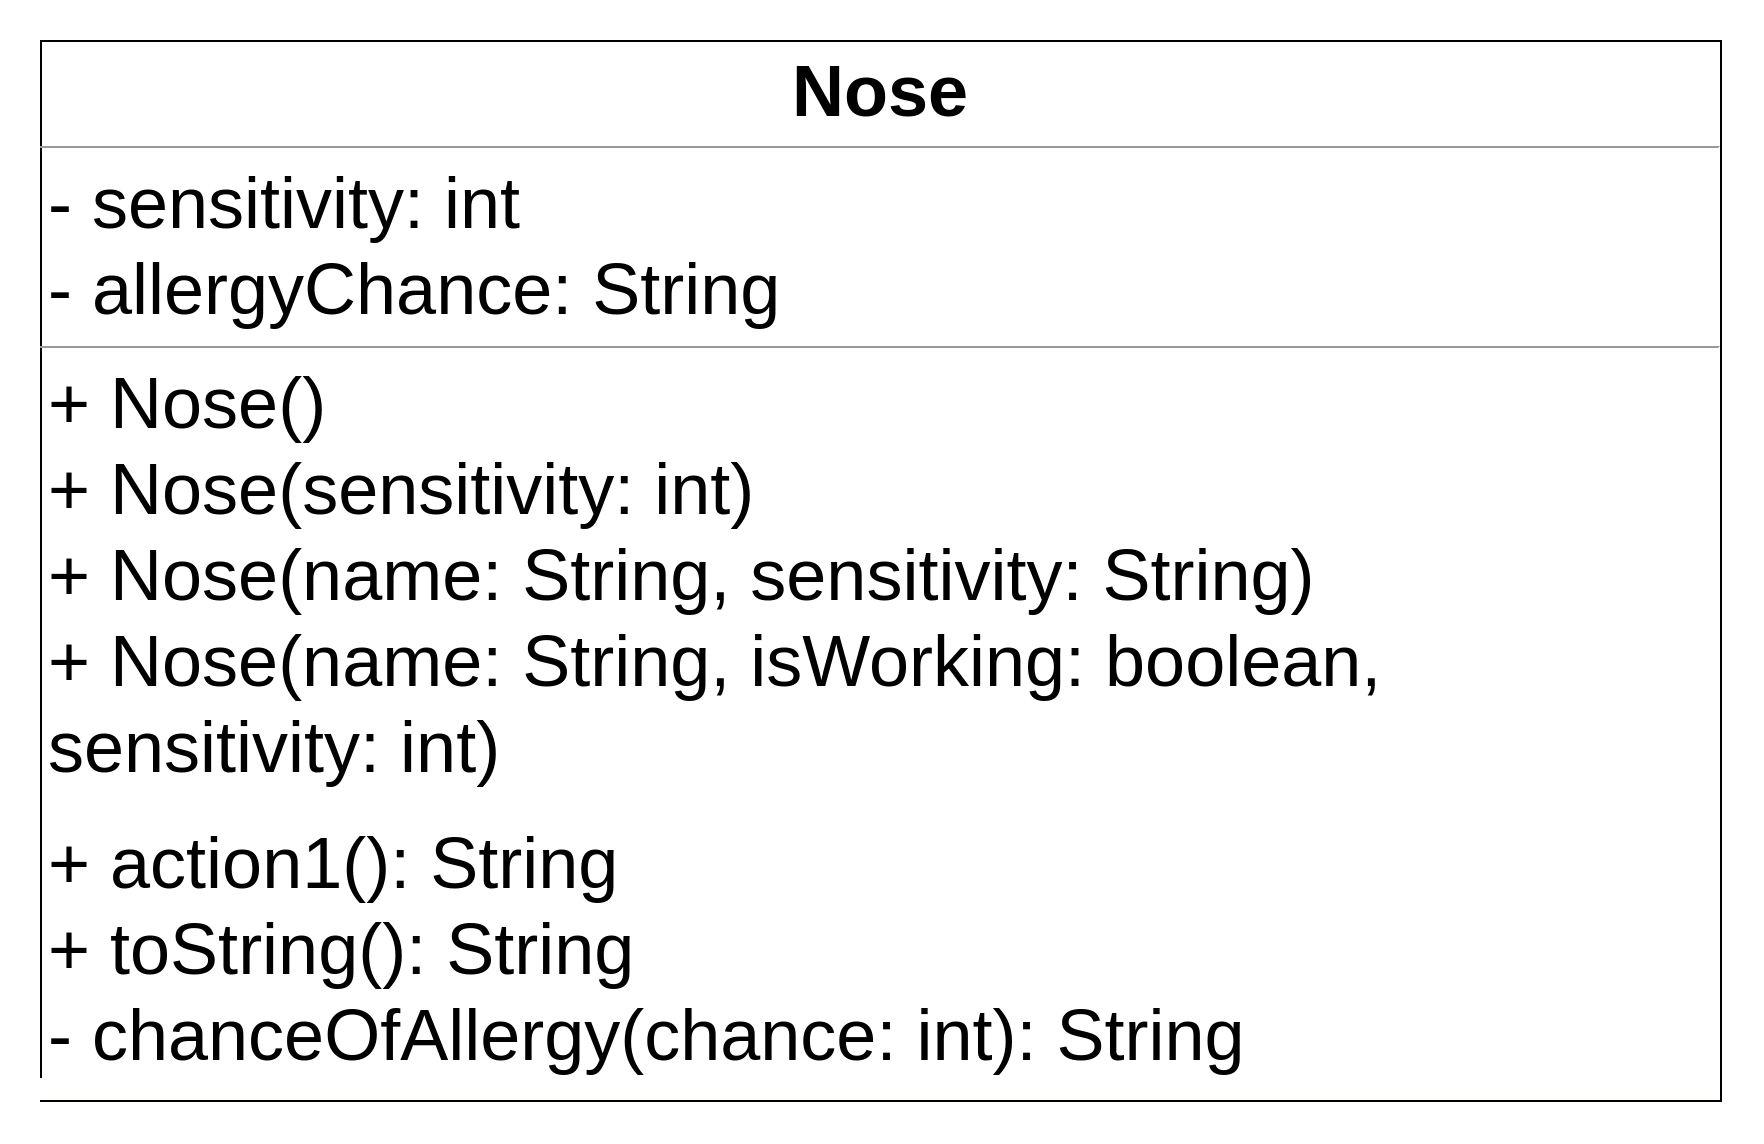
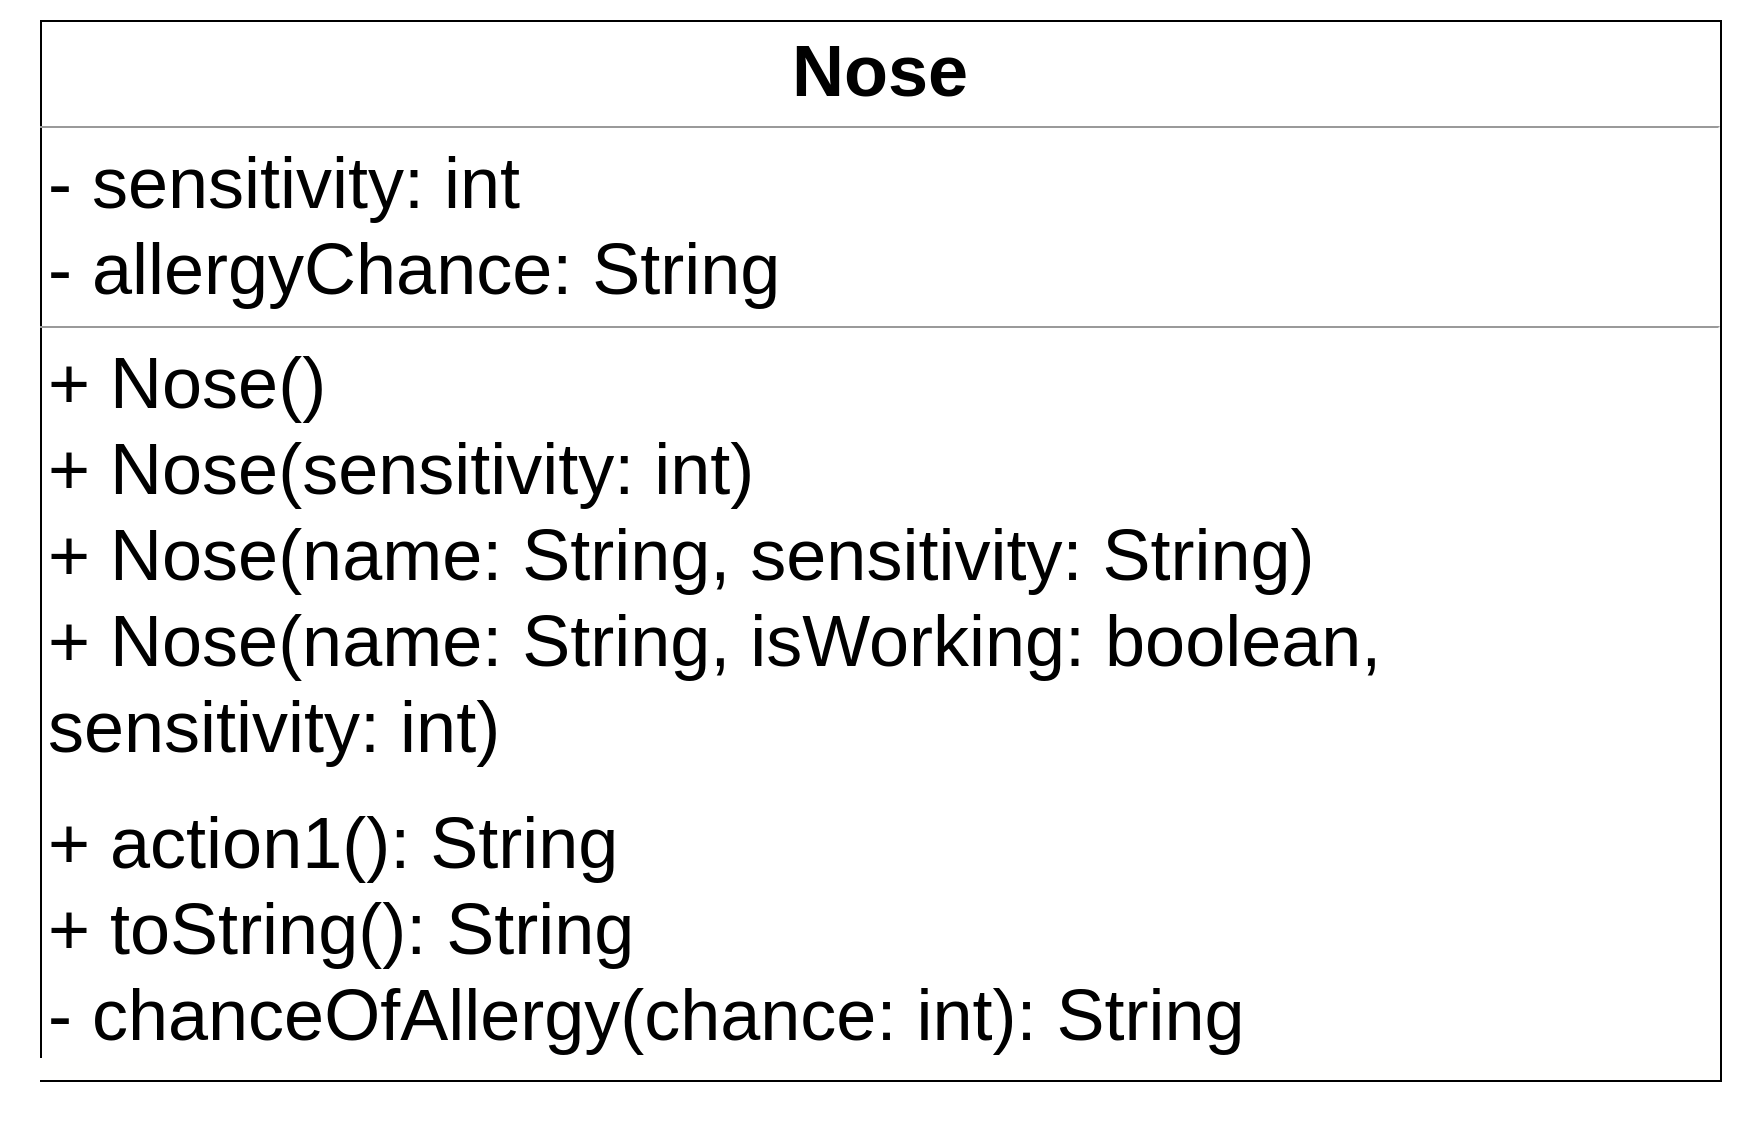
node "Nose - sensitivity: int - allergyChance: String + Nose() + Nose(sensitivity: int) + Nose(name: String, sensitivity: String) + Nose(name: String, isWorking: boolean, sensitivity: int) + action1(): String + toString(): String - chanceOfAllergy(chance: int): String": moved (881, 571) -> (881, 551)
